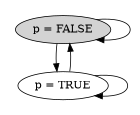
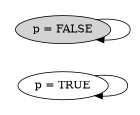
edge "p = FALSE" -> "p = TRUE": removed
edge "p = TRUE" -> "p = FALSE": removed
